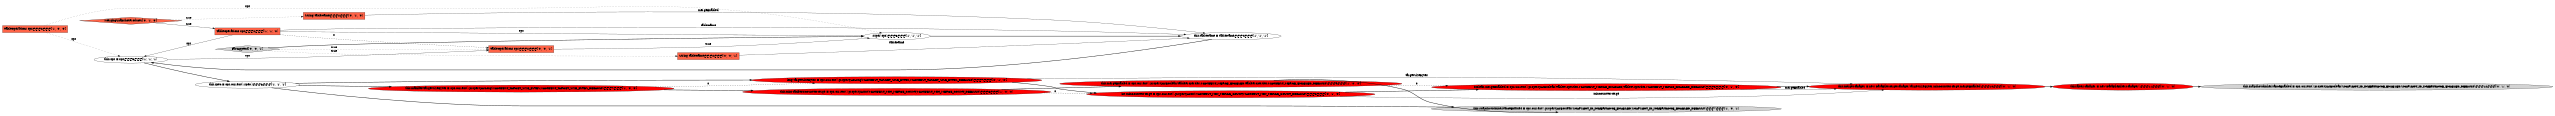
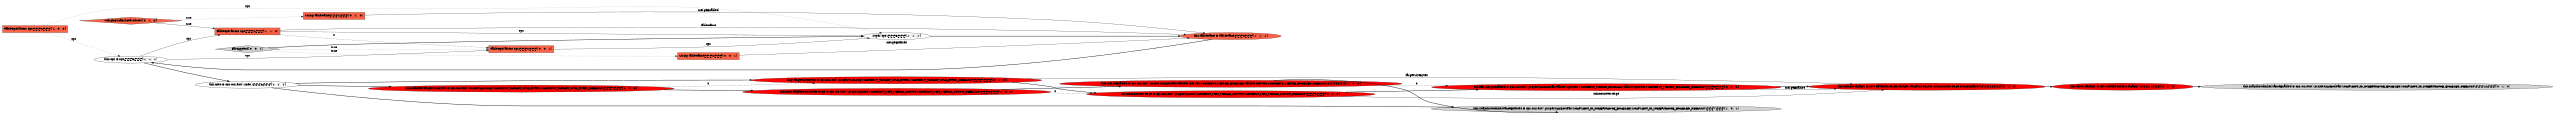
node "this.tableName = tableName@@@4@@@['1', '1', '1']": fillcolor white -> tomato
edge "String tableName@@@2@@@['0', '0', '1']" -> "this.tableName = tableName@@@4@@@['1', '1', '1']": label "tableName" -> "mergeEnabled"
edge "TableOperations ops@@@2@@@['0', '0', '1']" -> "super(ops)@@@3@@@['1', '1', '1']": label "true" -> "ops"
edge "TableOperations ops@@@2@@@['1', '1', '0']" -> "this.ops = ops@@@5@@@['1', '1', '1']": reversed
